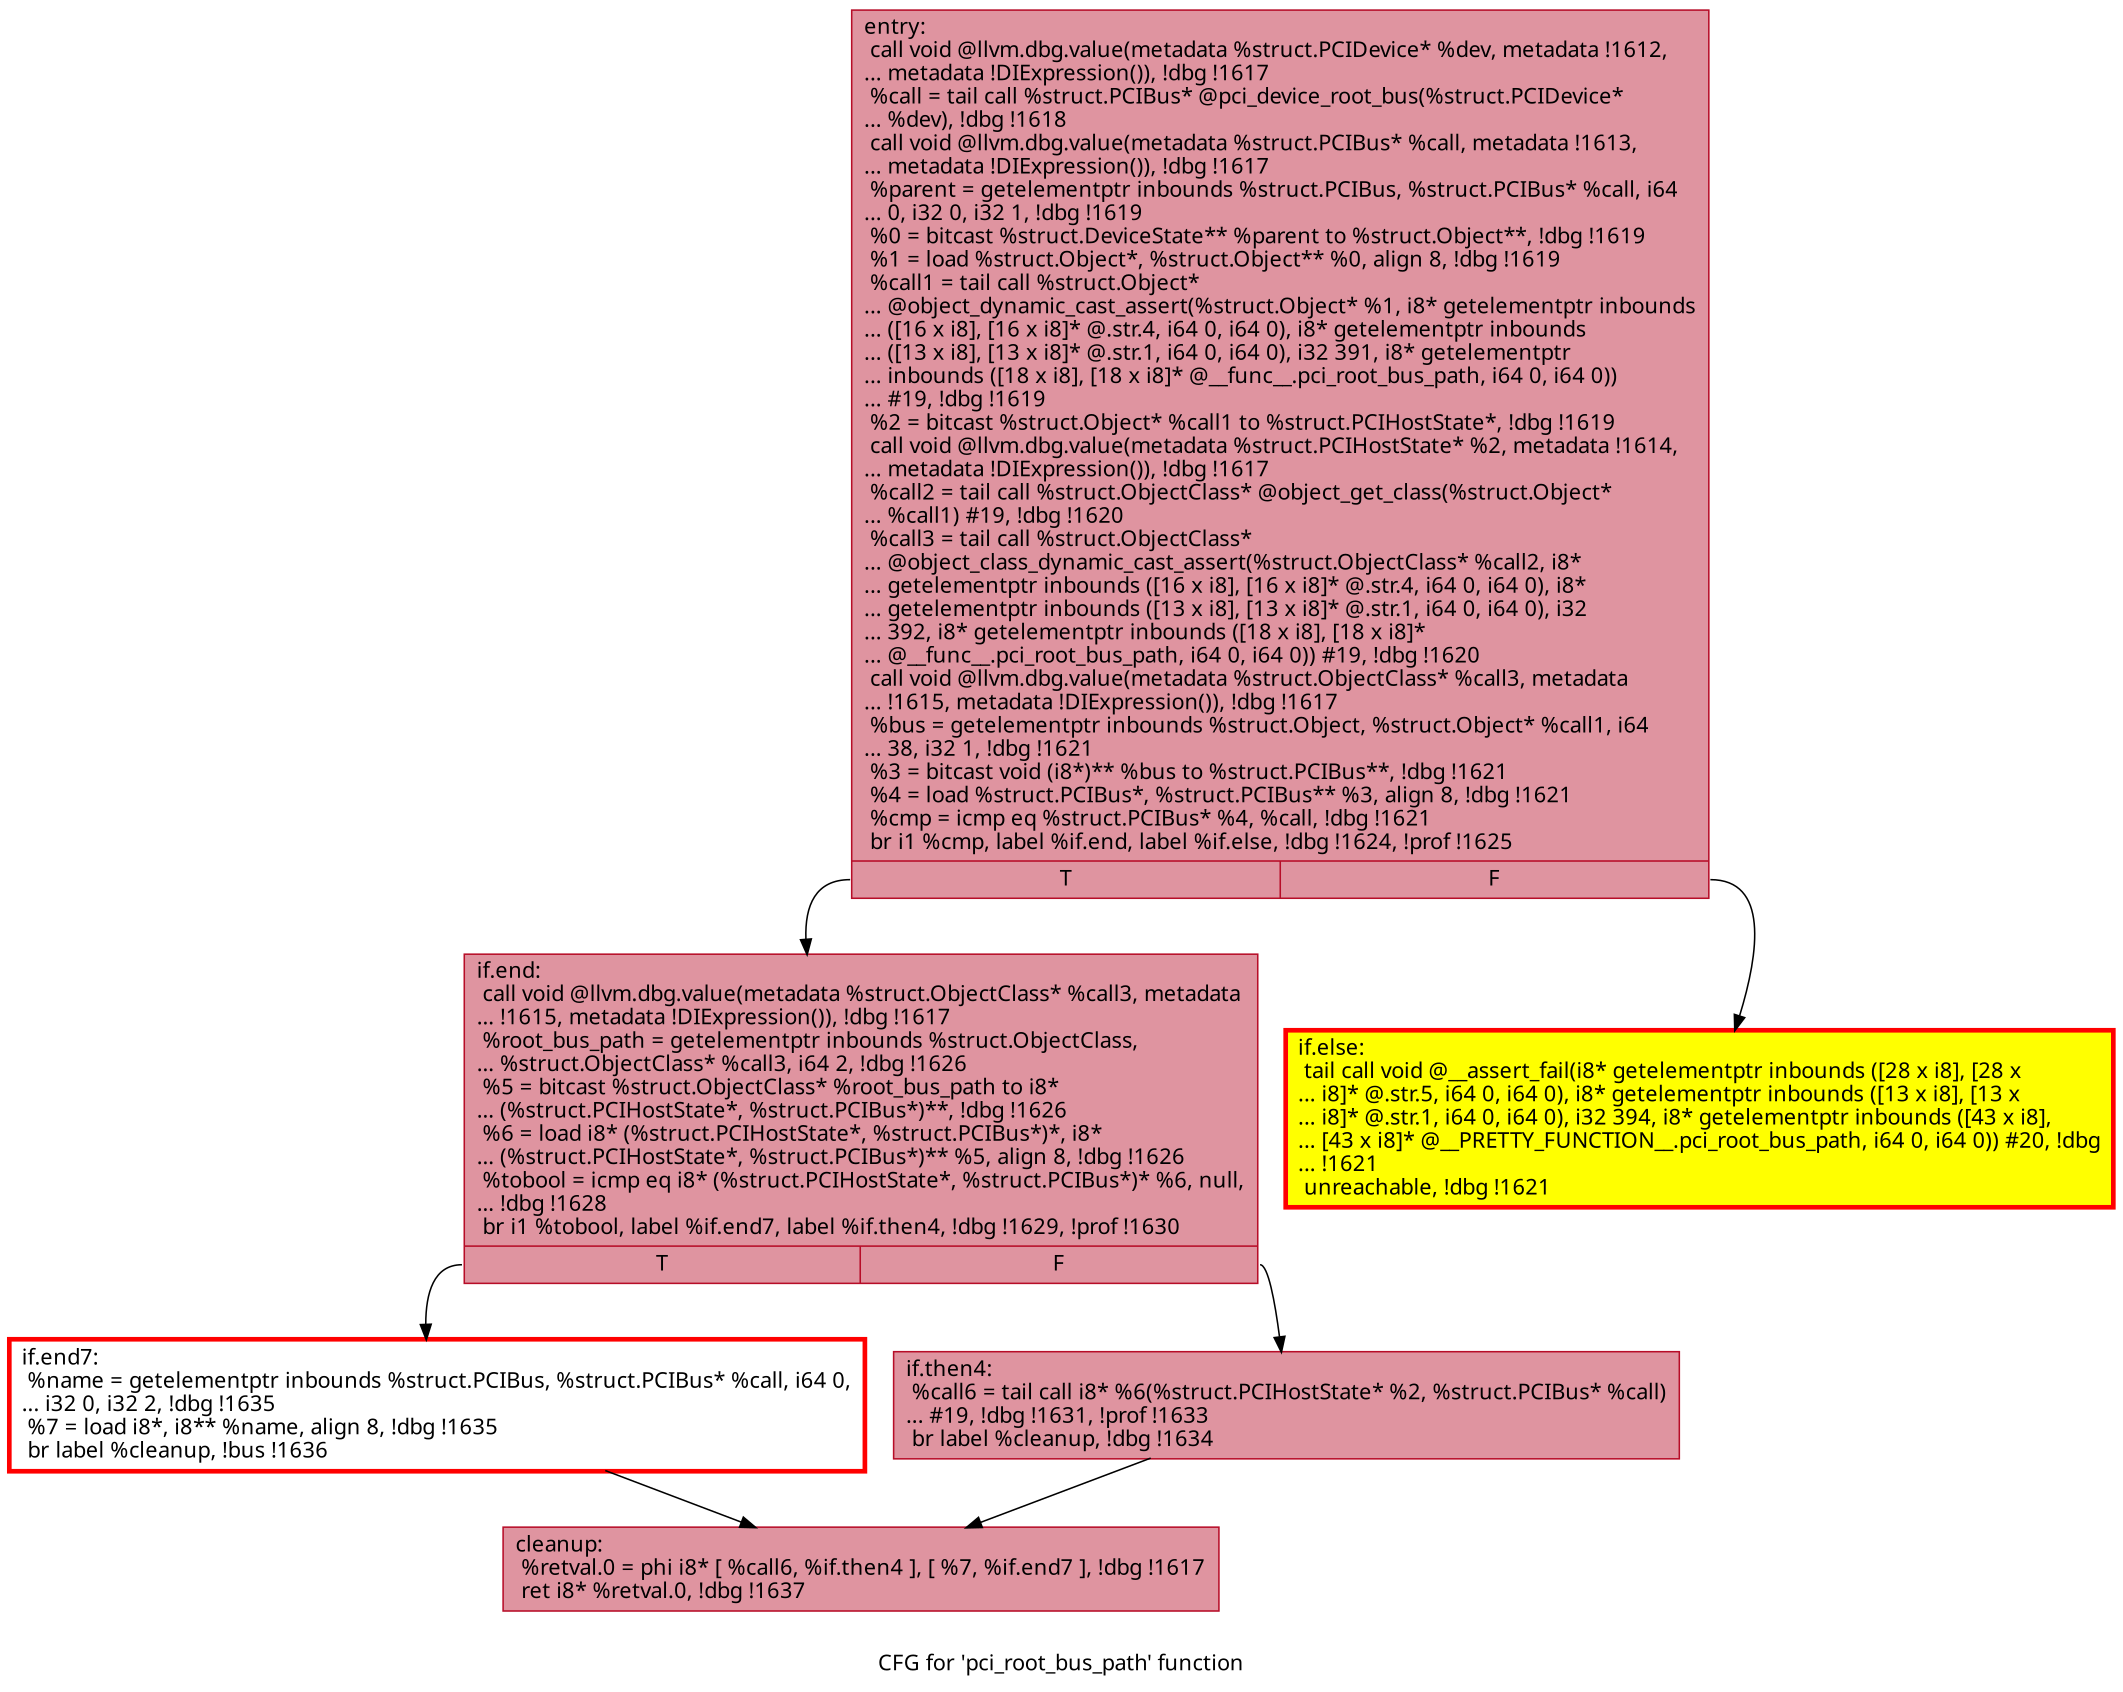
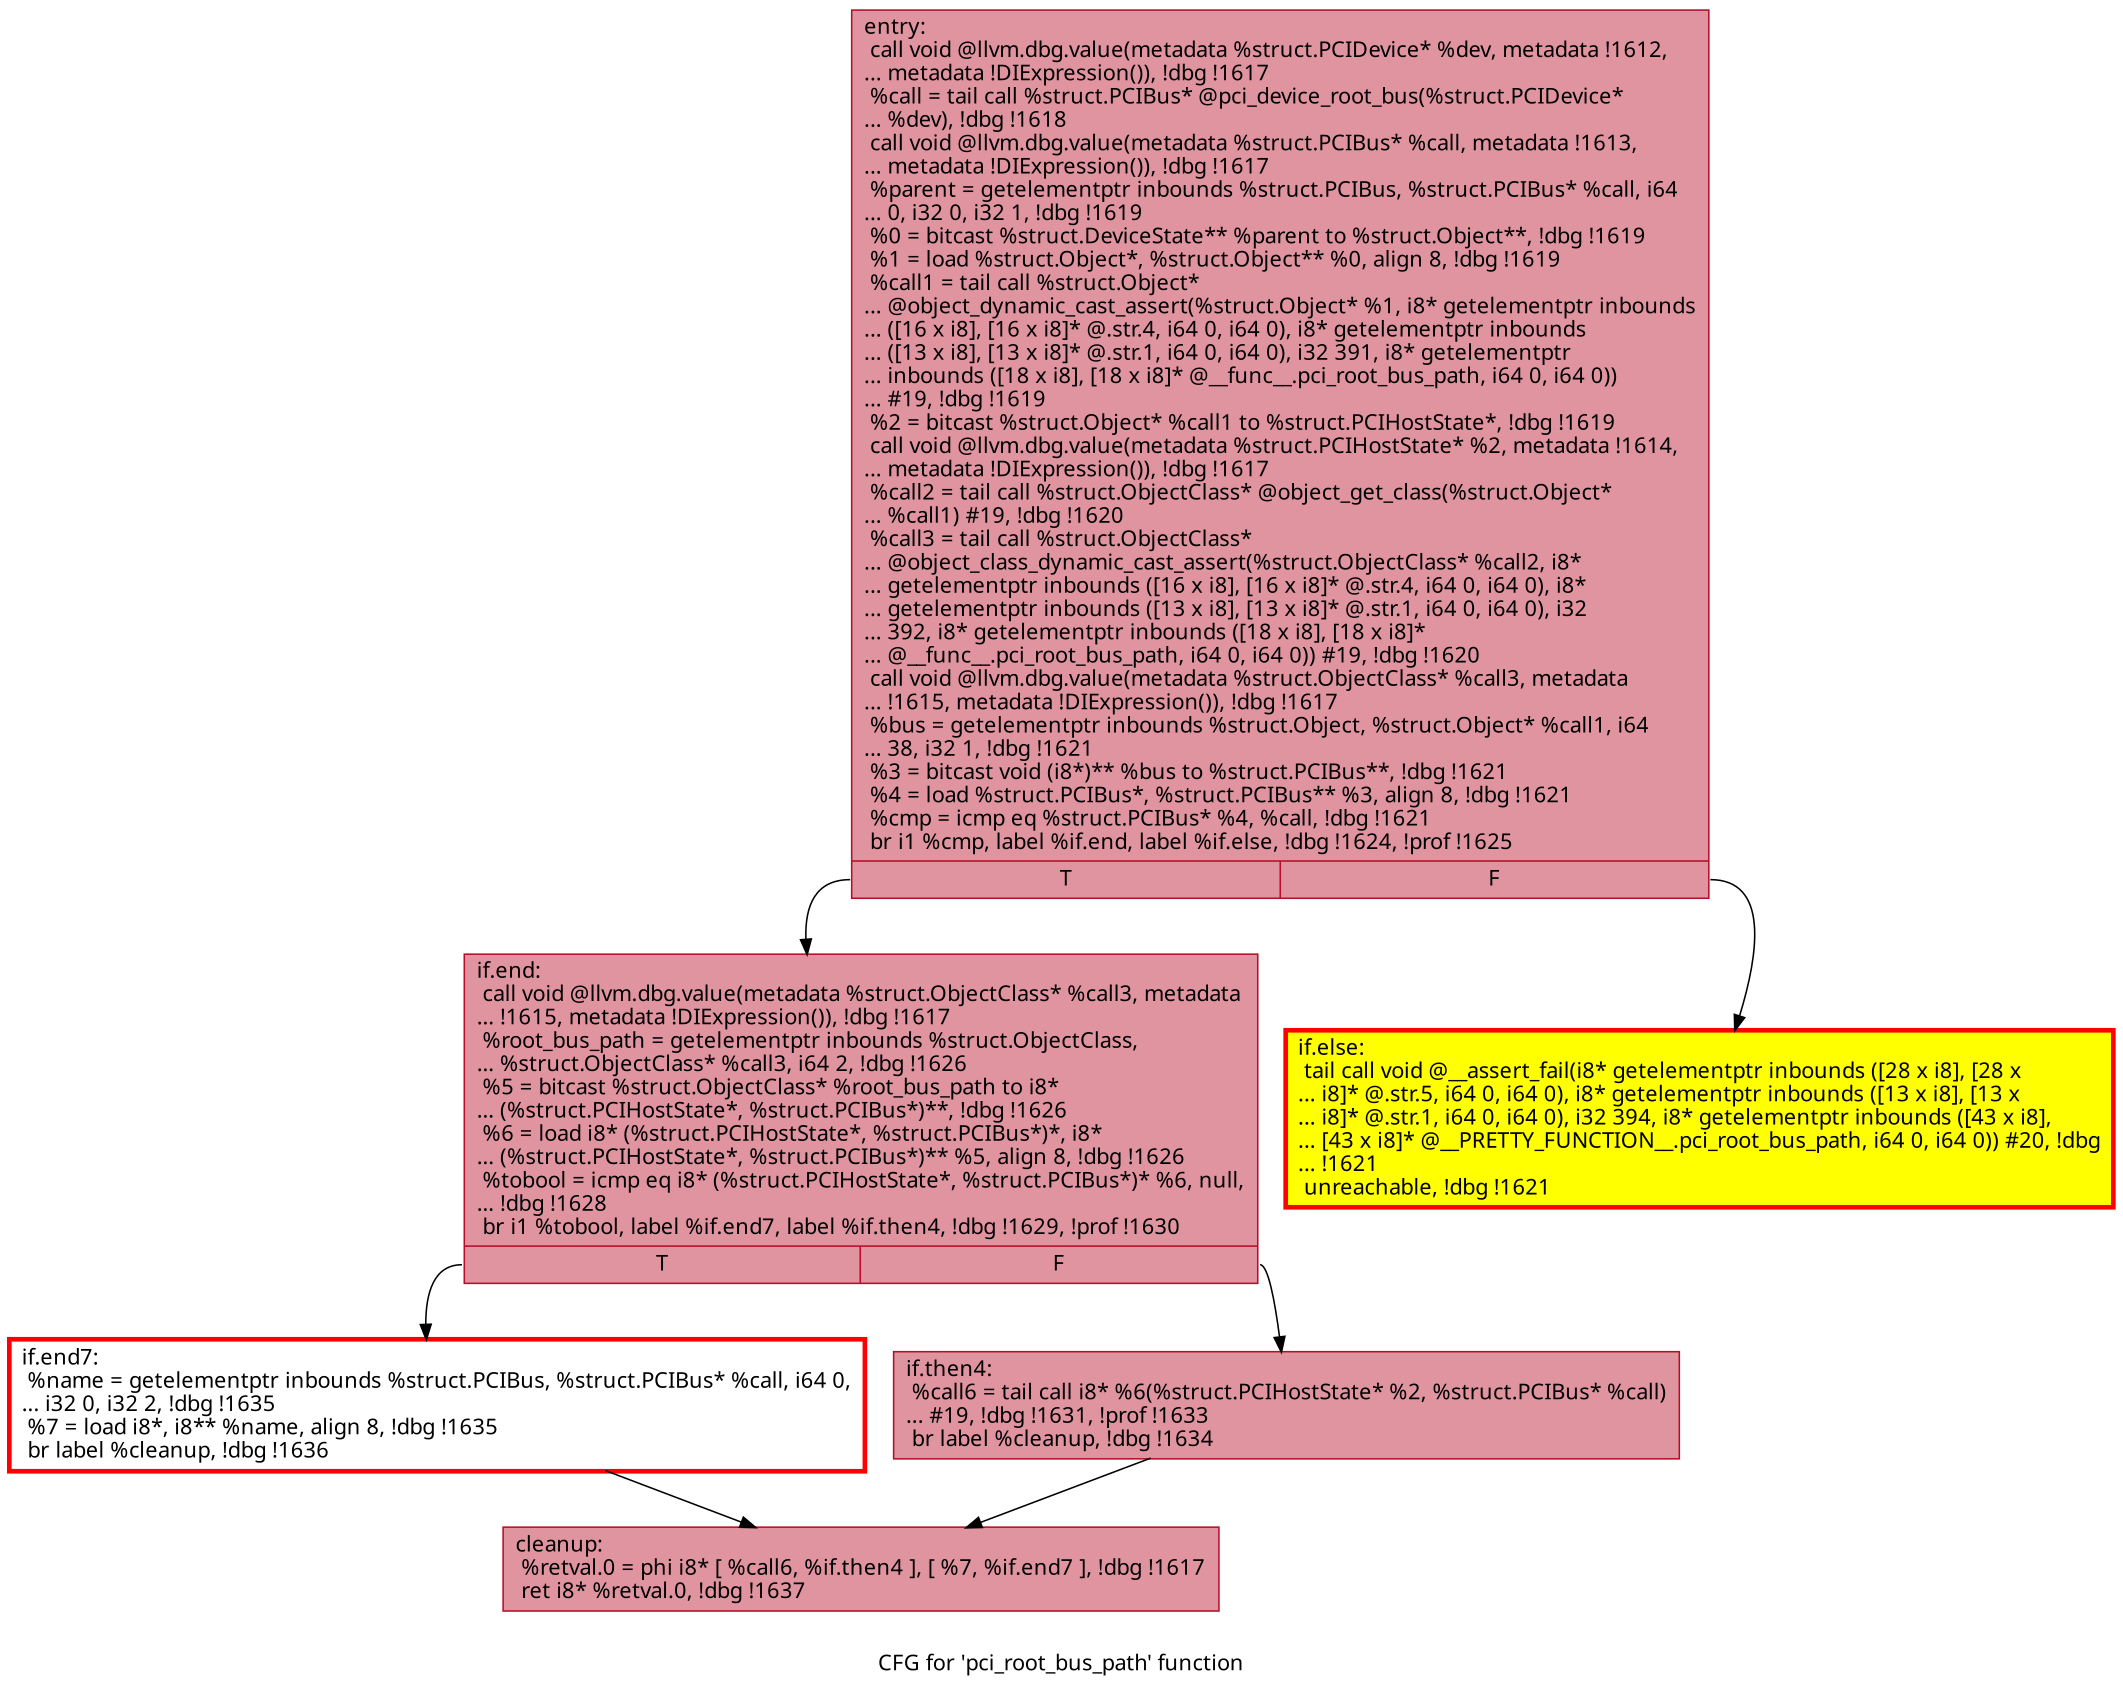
node "if.end7:": text "br label %cleanup, !bus !1636" -> "br label %cleanup, !dbg !1636"
